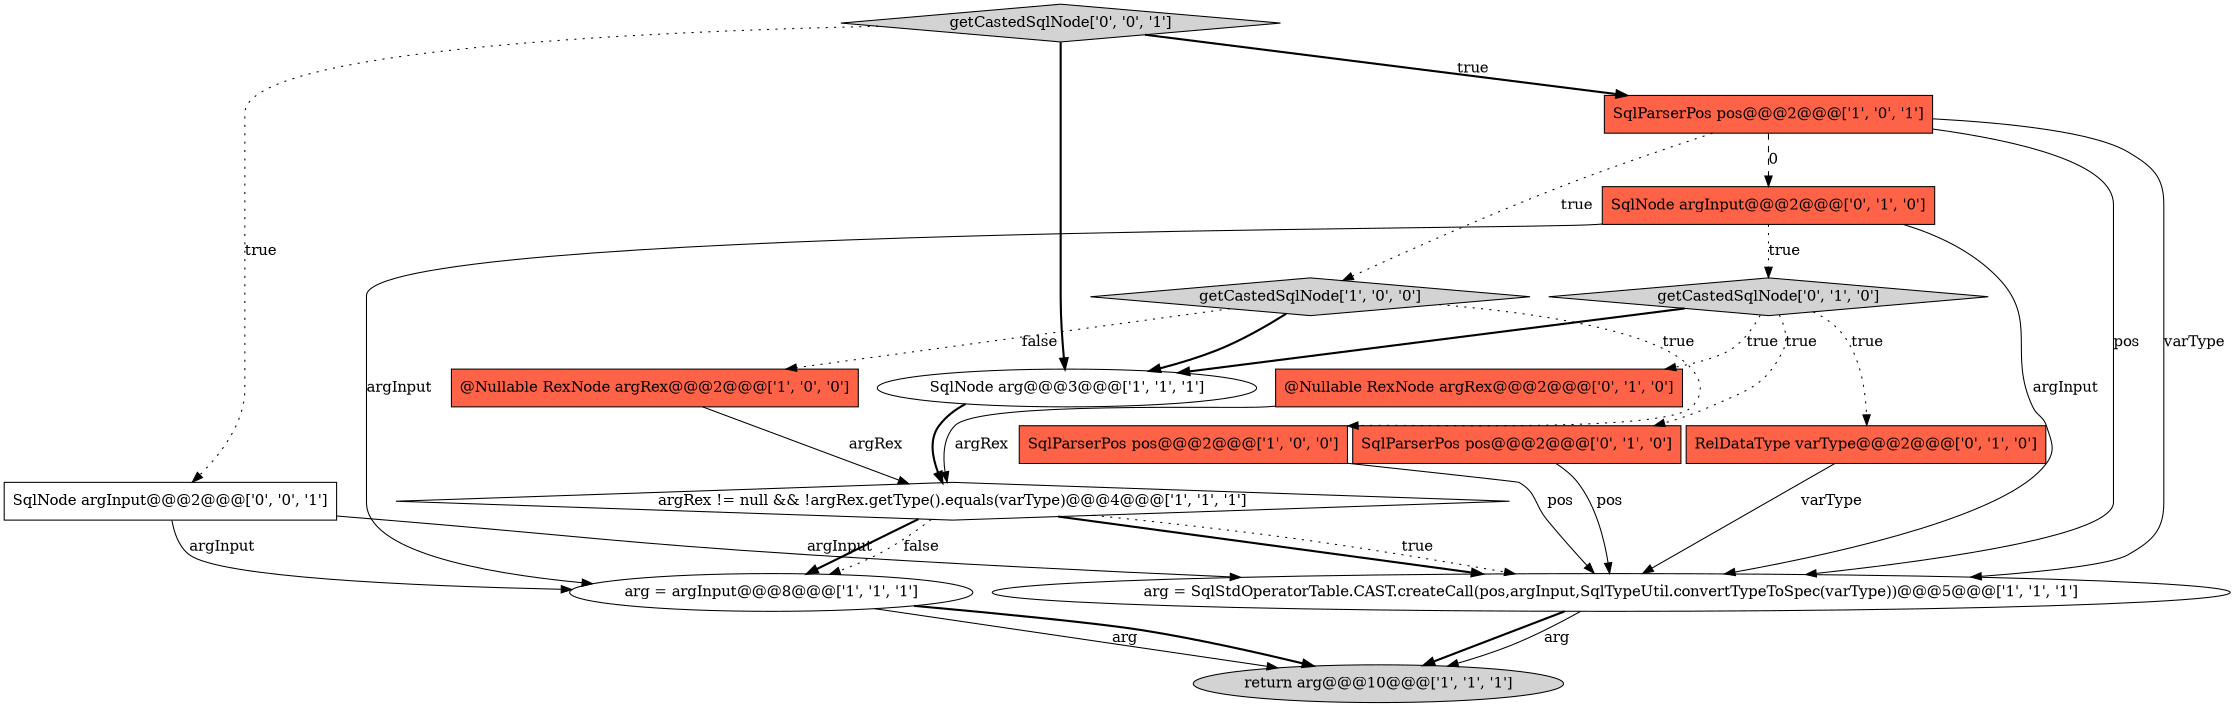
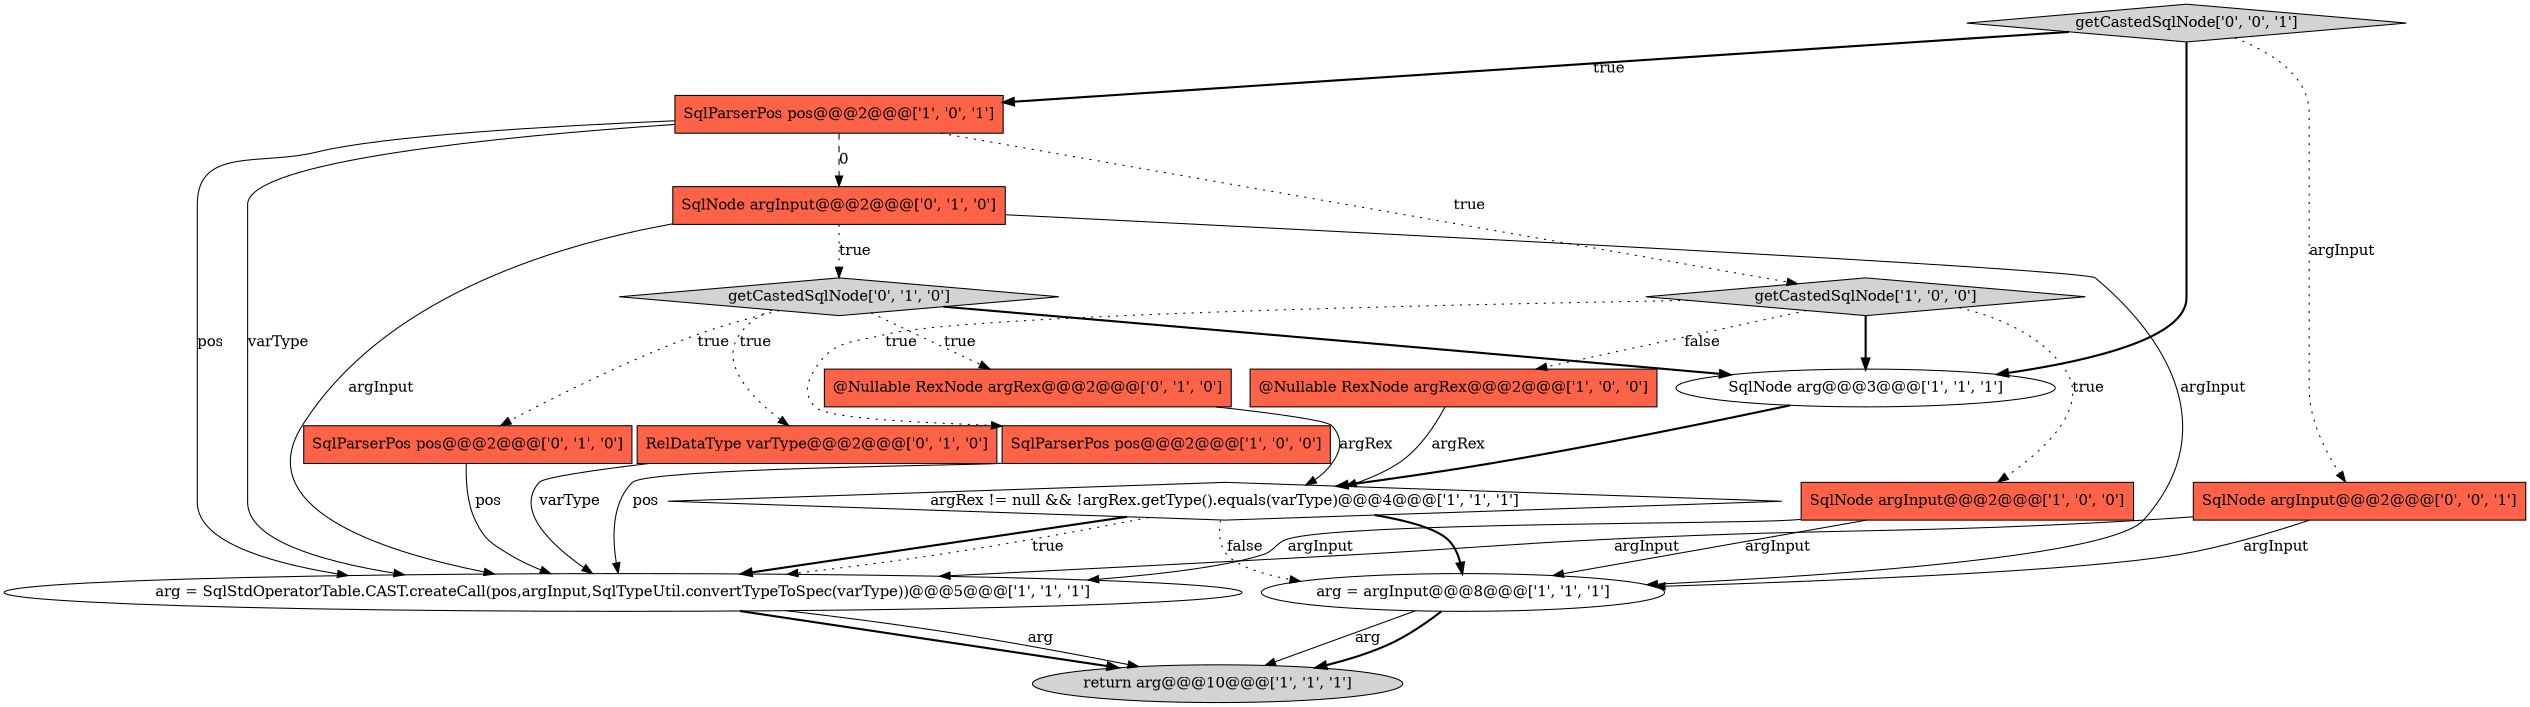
edge "getCastedSqlNode['0', '0', '1']" -> "SqlNode argInput@@@2@@@['0', '0', '1']": label "true" -> "argInput"
node "SqlNode argInput@@@2@@@['0', '0', '1']": fillcolor white -> tomato
node "SqlNode argInput@@@2@@@['1', '0', '0']": added
